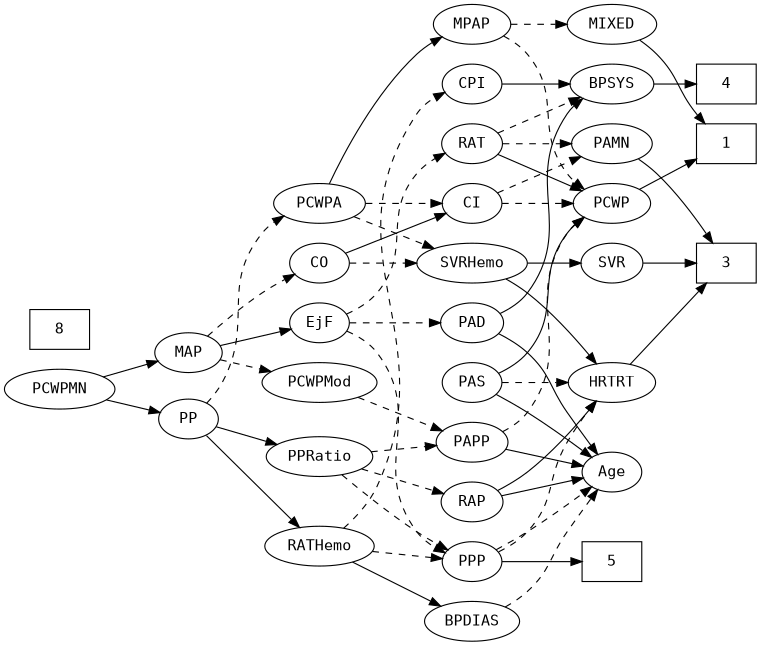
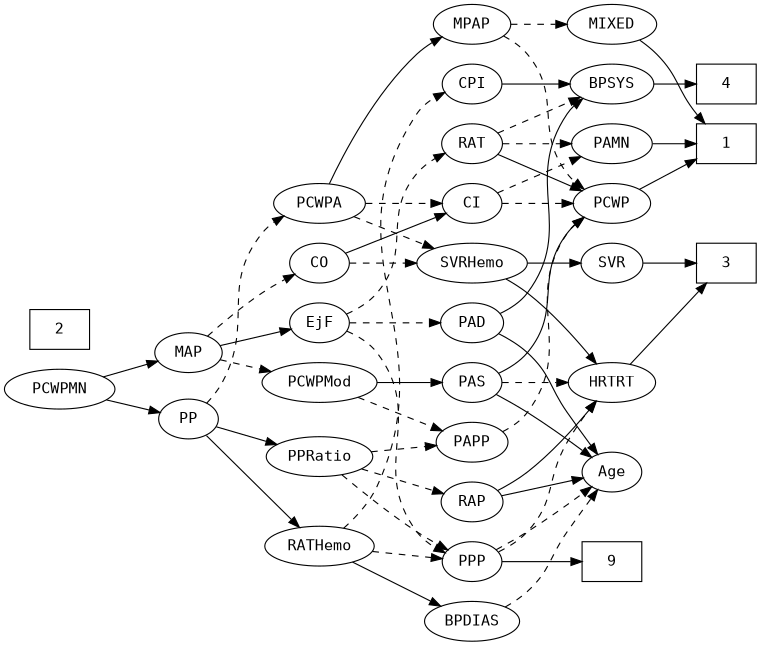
edge "PAMN" -> "3": now "PAMN" -> "1"
node "8": label "8" -> "2"
edge "PCWPMod" -> "PAS": added
edge "PAPP" -> "Age": removed
node "5": label "5" -> "9"
